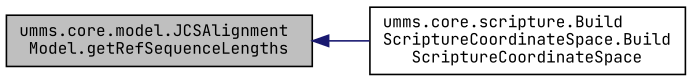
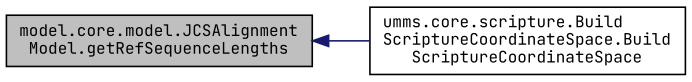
node "umms.core.model.JCSAlignment Model.getRefSequenceLengths": label "umms.core.model.JCSAlignment Model.getRefSequenceLengths" -> "model.core.model.JCSAlignment Model.getRefSequenceLengths"
